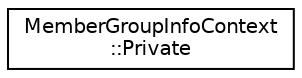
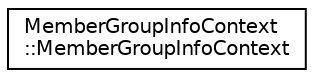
node "MemberGroupInfoContext ::Private": label "MemberGroupInfoContext ::Private" -> "MemberGroupInfoContext ::MemberGroupInfoContext"
